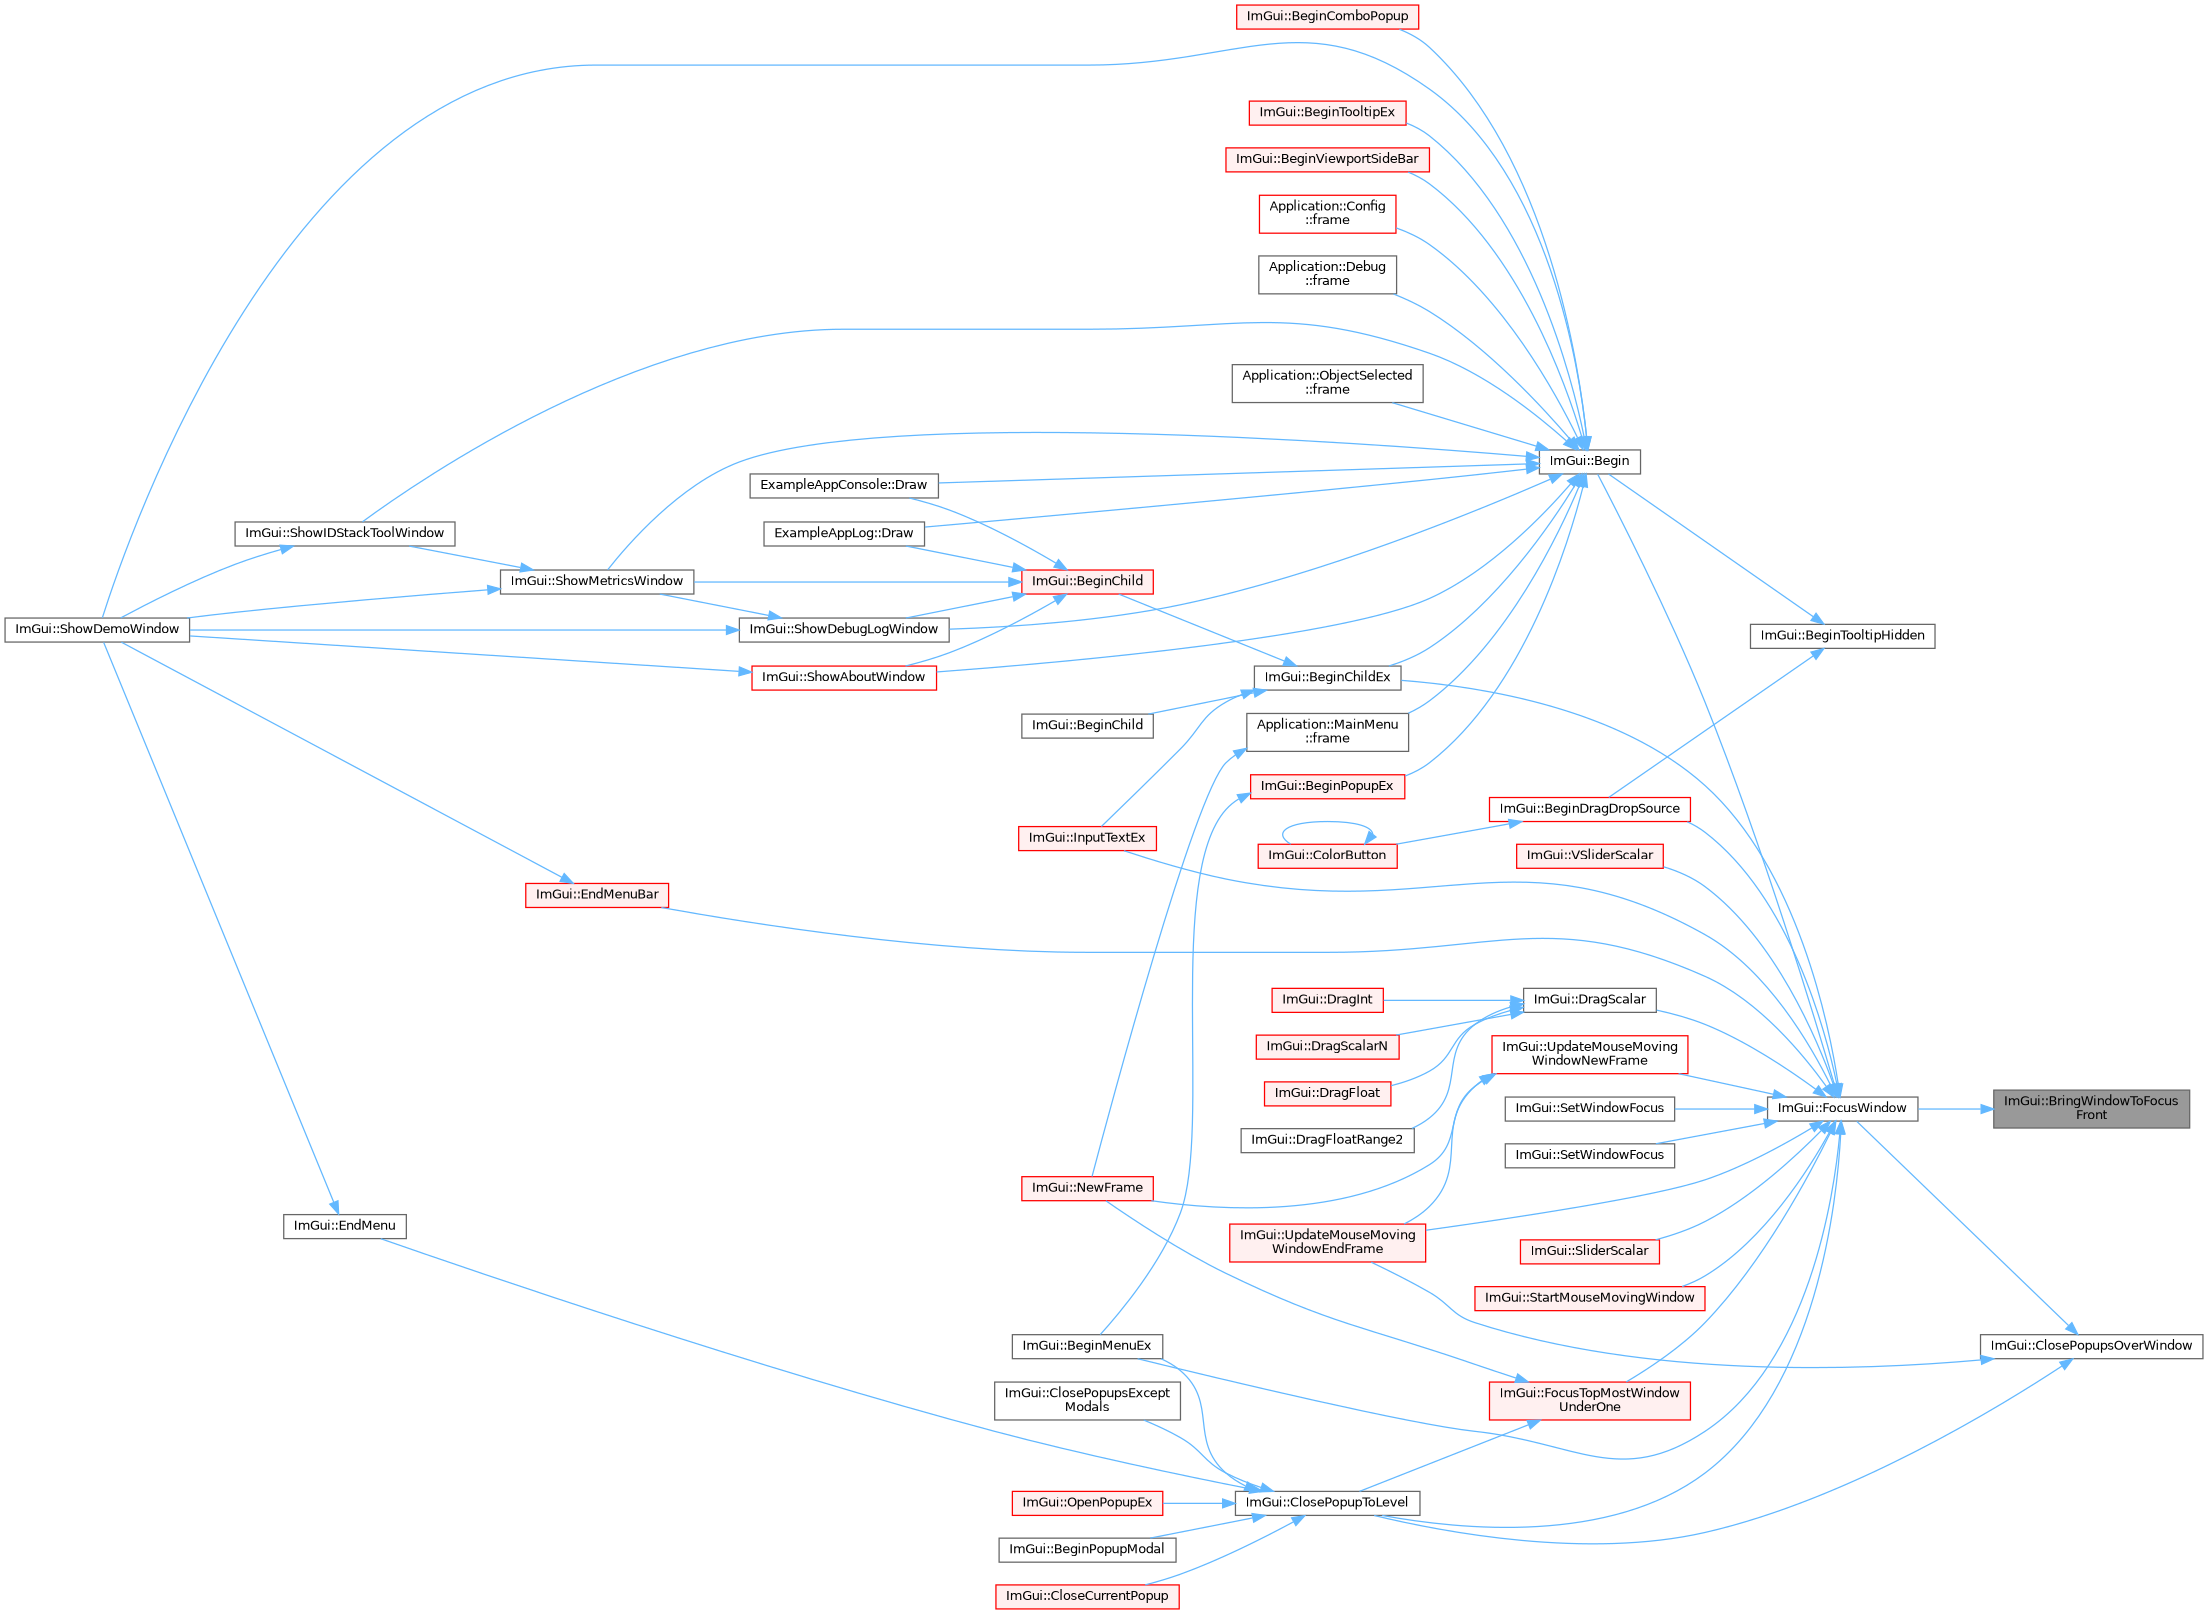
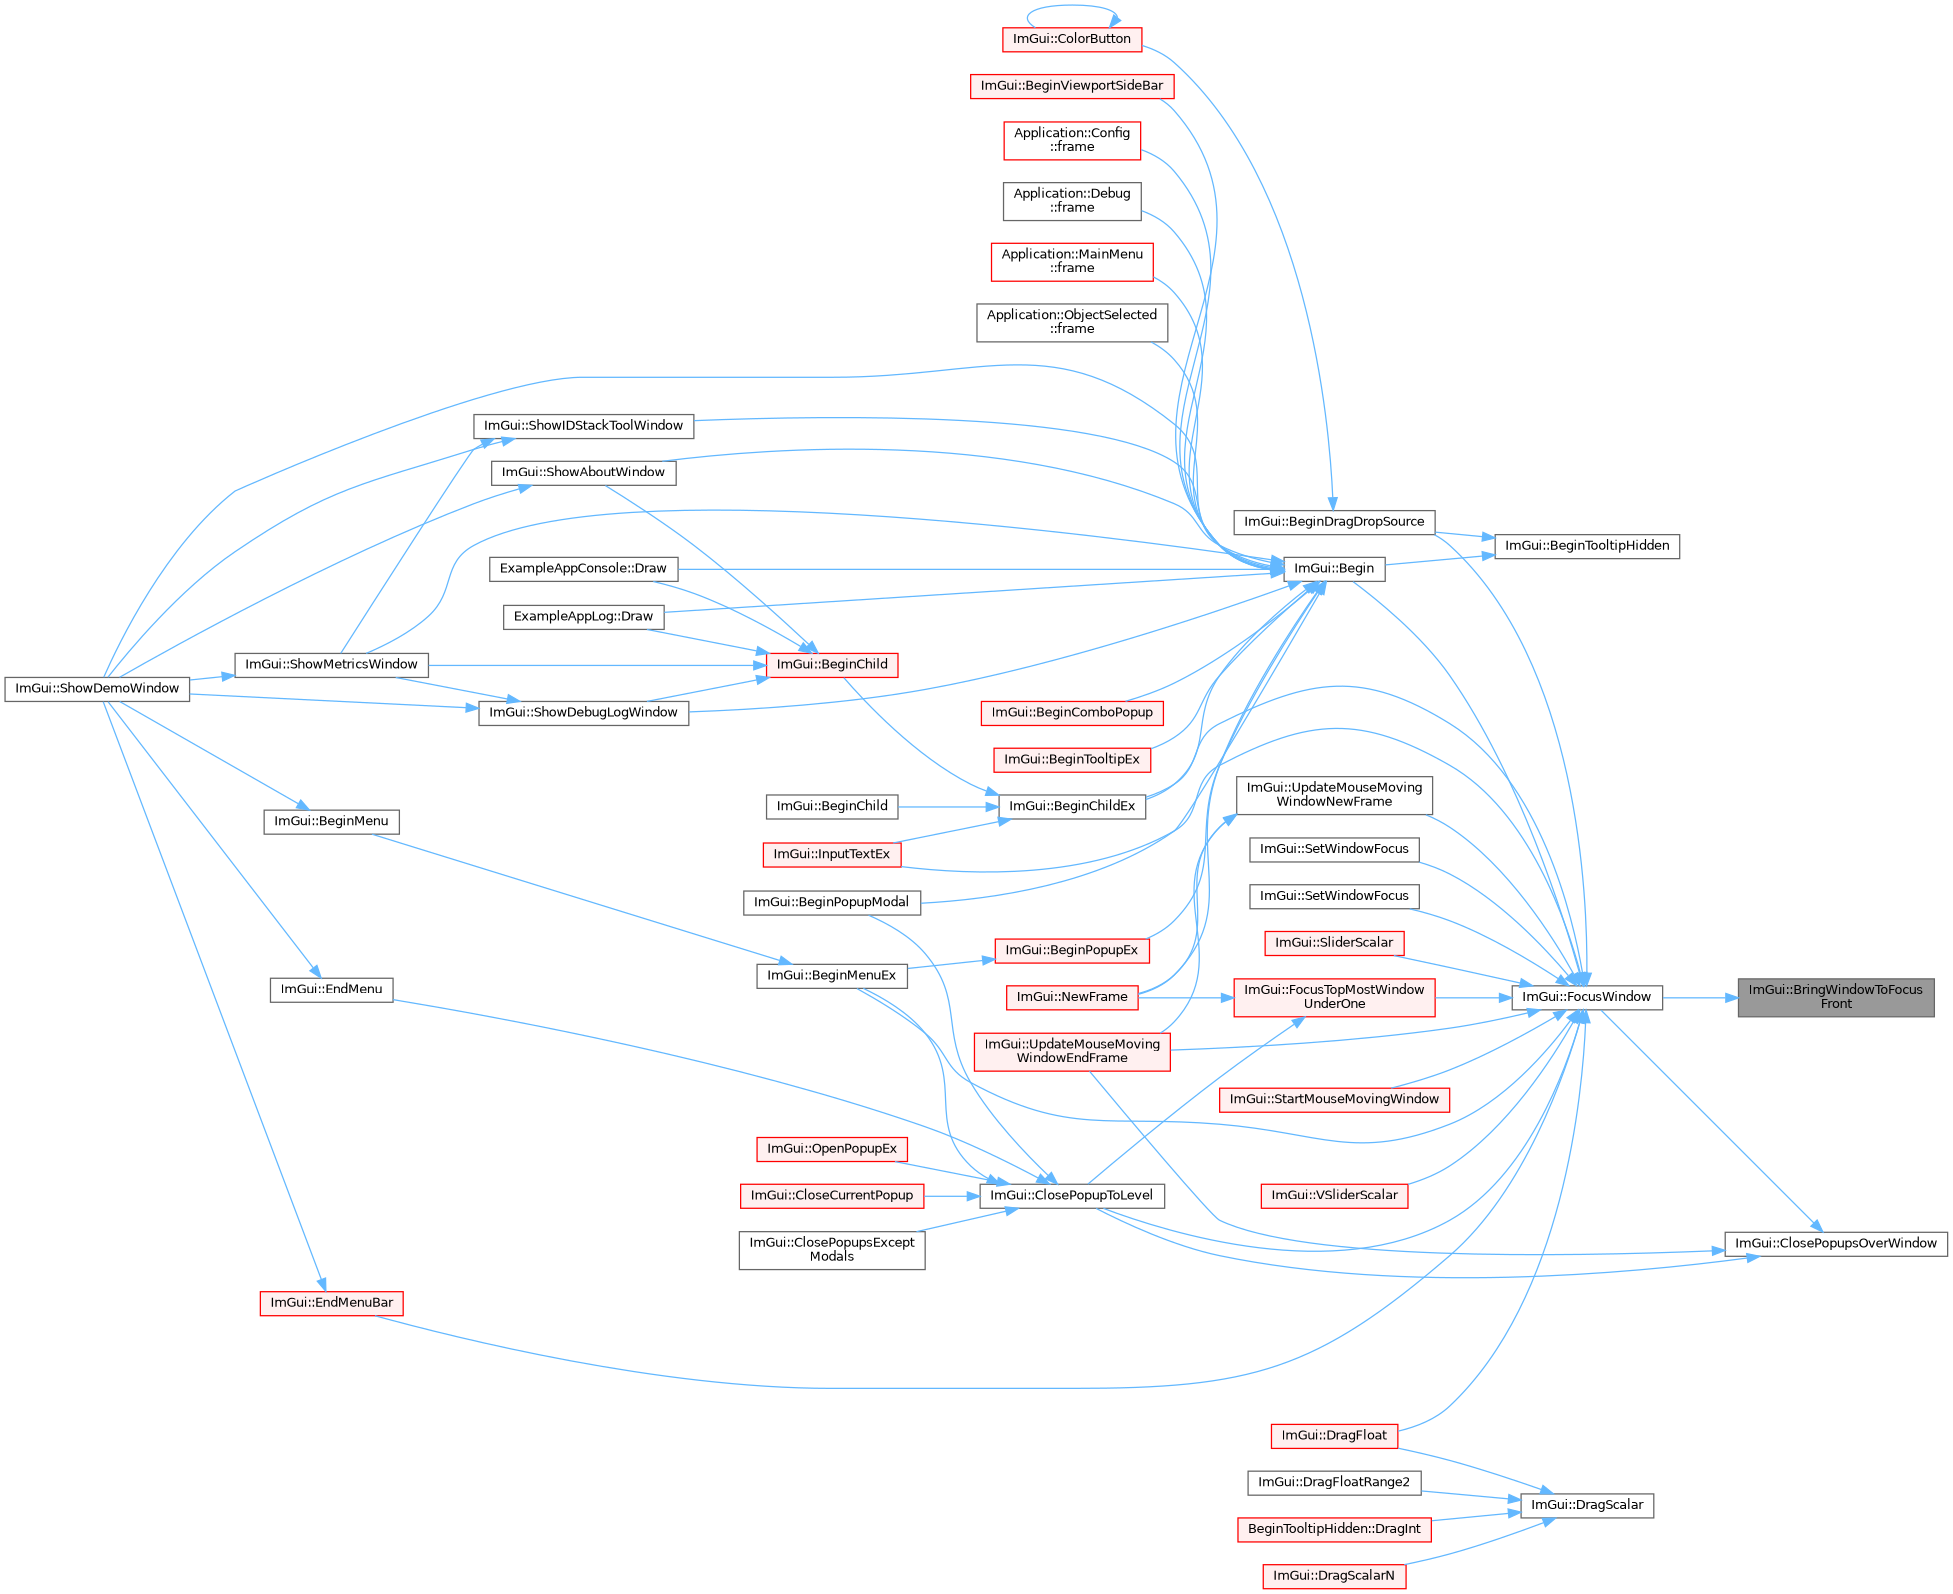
edge "ImGui::ShowIDStackToolWindow" -> "ImGui::ShowMetricsWindow": reversed
node "ImGui::ShowAboutWindow": color red -> grey40
node "Application::MainMenu ::frame": color grey40 -> red
node "ImGui::BeginDragDropSource": color red -> grey40
node "ImGui::BeginMenu": added
edge "ImGui::BeginPopupModal" -> "ImGui::Begin": added
edge "ImGui::NewFrame" -> "Application::MainMenu ::frame": now "ImGui::NewFrame" -> "ImGui::Begin"
node "ImGui::DragInt": label "ImGui::DragInt" -> "BeginTooltipHidden::DragInt"
edge "ImGui::DragScalar" -> "ImGui::FocusWindow": now "ImGui::DragFloat" -> "ImGui::FocusWindow"
node "ImGui::UpdateMouseMoving WindowNewFrame": color red -> grey40
